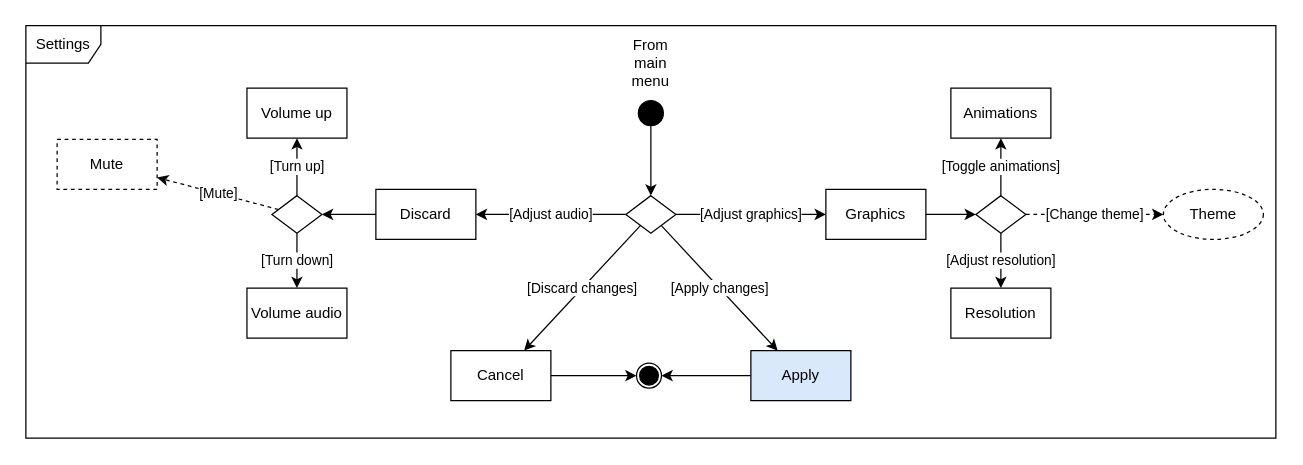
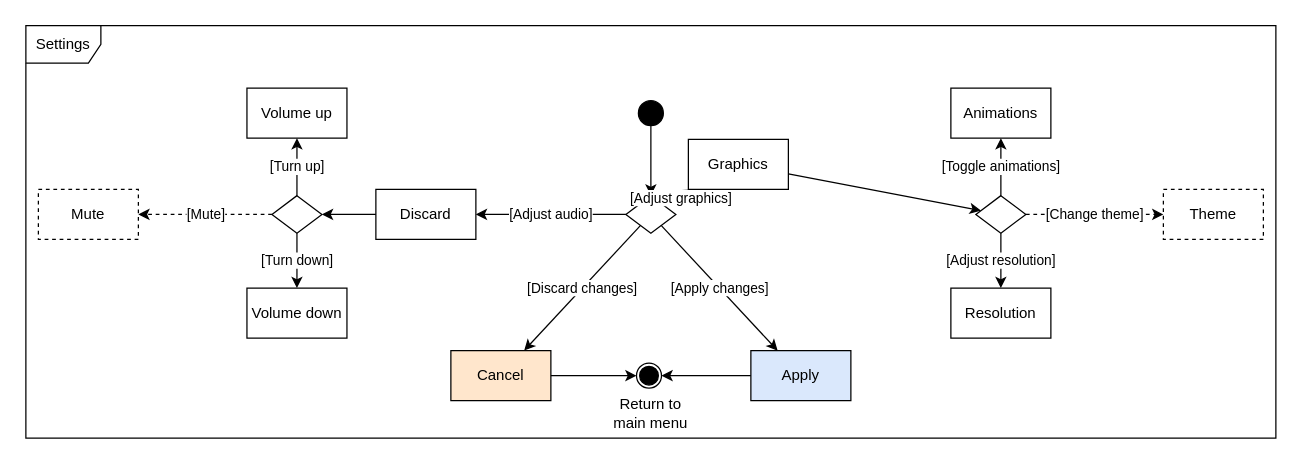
node "From main menu": removed
node "Mute": moved (107, 164) -> (88, 214)
node "Graphics": moved (876, 214) -> (738, 164)
node "Theme": shape ellipse -> rectangle
node "Volume audio": label "Volume audio" -> "Volume down"
node "Cancel": fillcolor #ffffff -> #ffe6cc
node "Return to main menu": added
